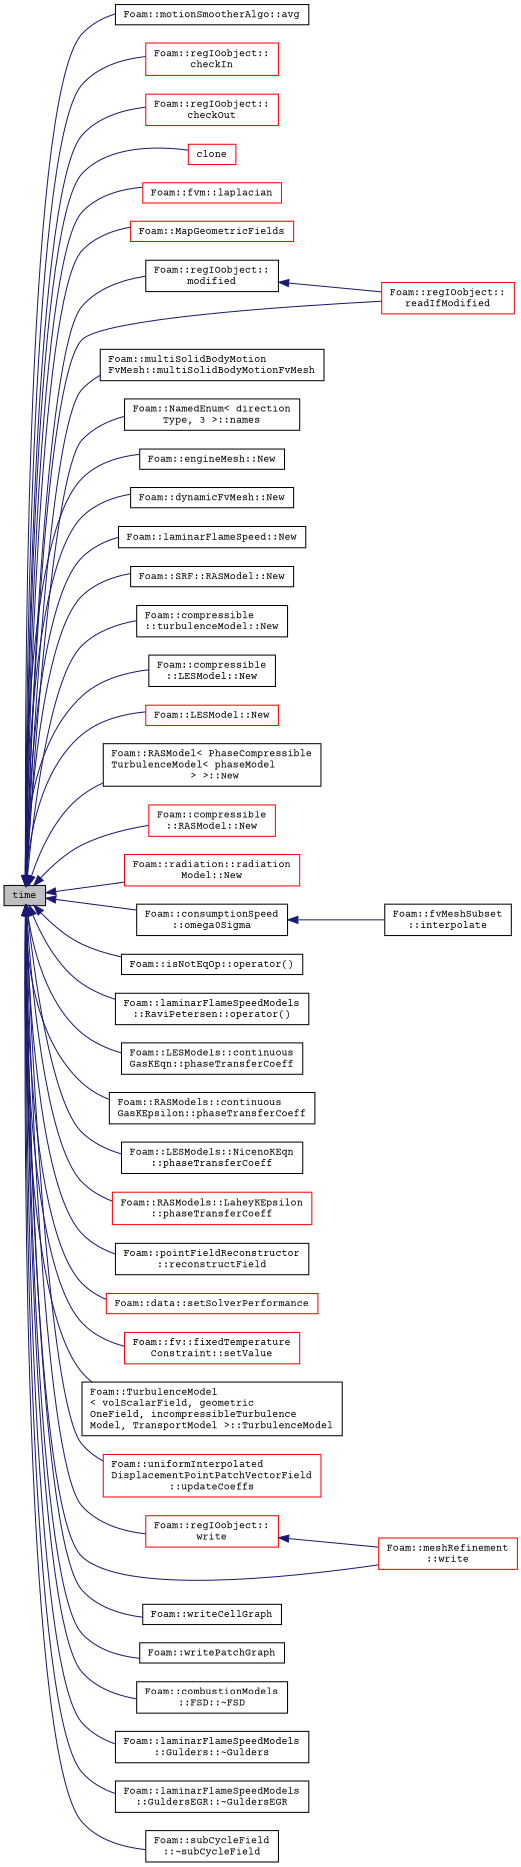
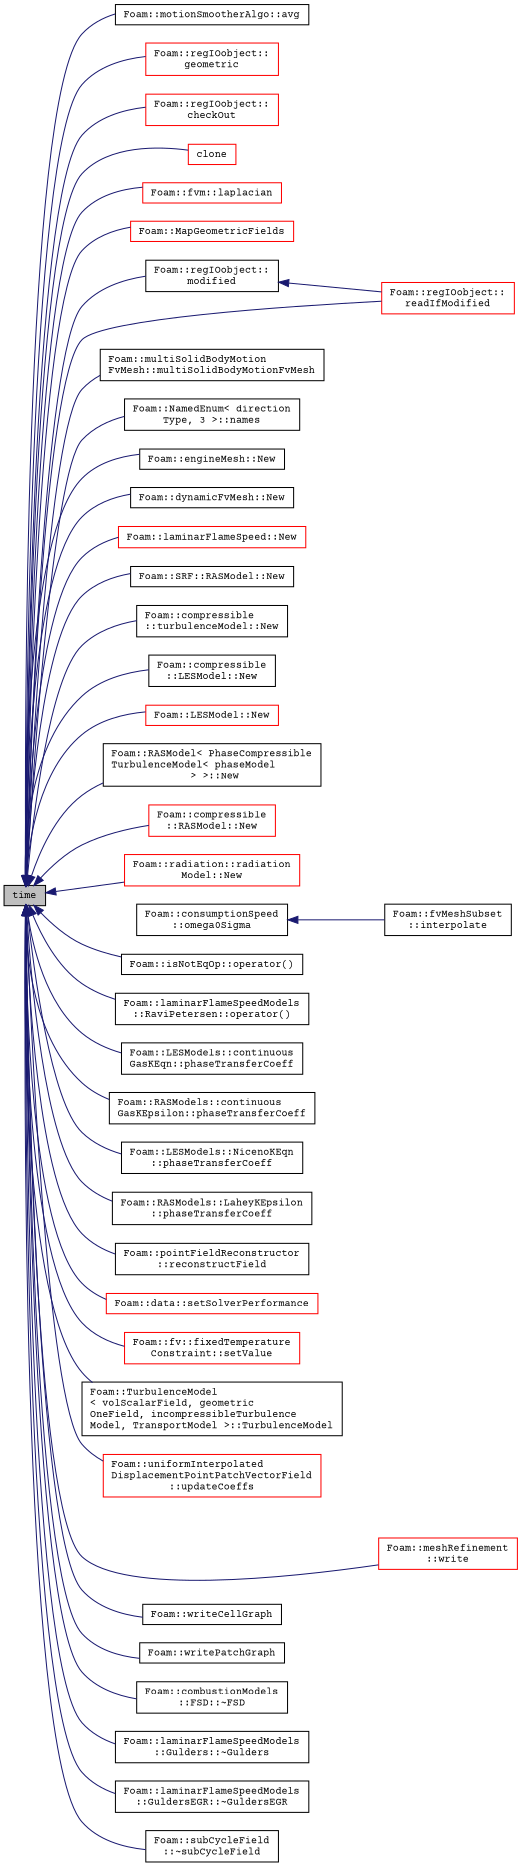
node "Foam::regIOobject:: checkIn": label "Foam::regIOobject:: checkIn" -> "Foam::regIOobject:: geometric"
node "Foam::laminarFlameSpeed::New": color black -> red
edge "Foam::consumptionSpeed ::omega0Sigma" -> "time": removed
node "Foam::RASModels::LaheyKEpsilon ::phaseTransferCoeff": color red -> black
node "Foam::regIOobject:: write": removed
